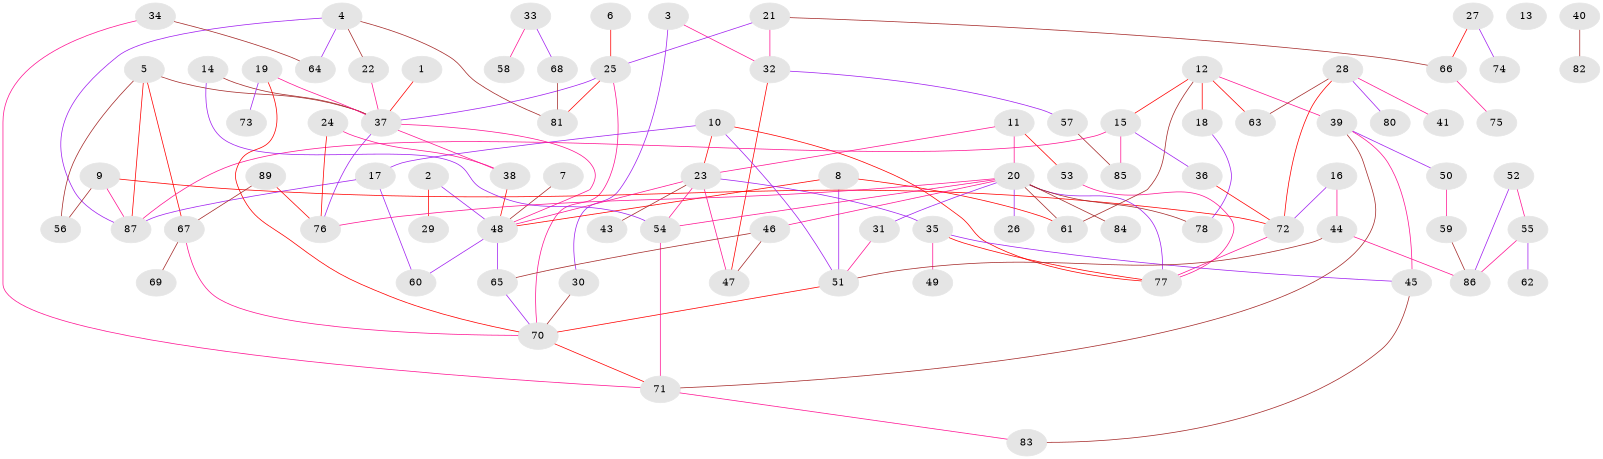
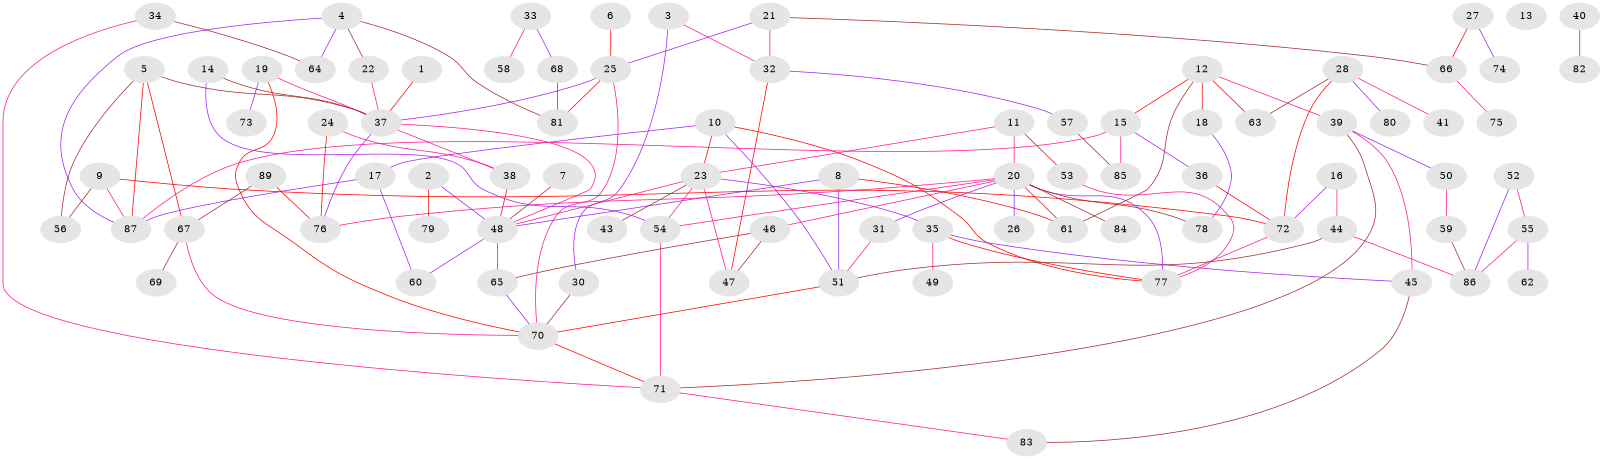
edge "8" -- "48": color red -> purple
node "29": label "29" -> "79"
